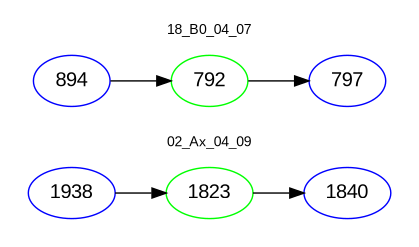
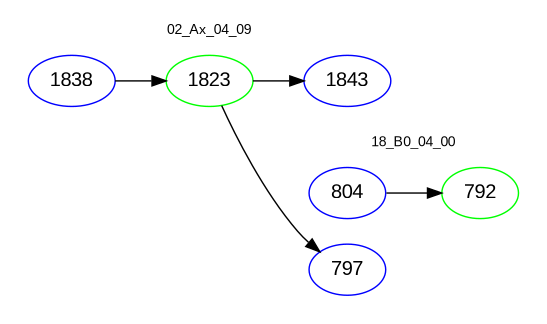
cluster "18_B0_04_07": label "18_B0_04_07" -> "18_B0_04_00"
node "894": label "894" -> "804"
edge "792" -> "797": now "1823" -> "797"
node "1938": label "1938" -> "1838"
node "1840": label "1840" -> "1843"
